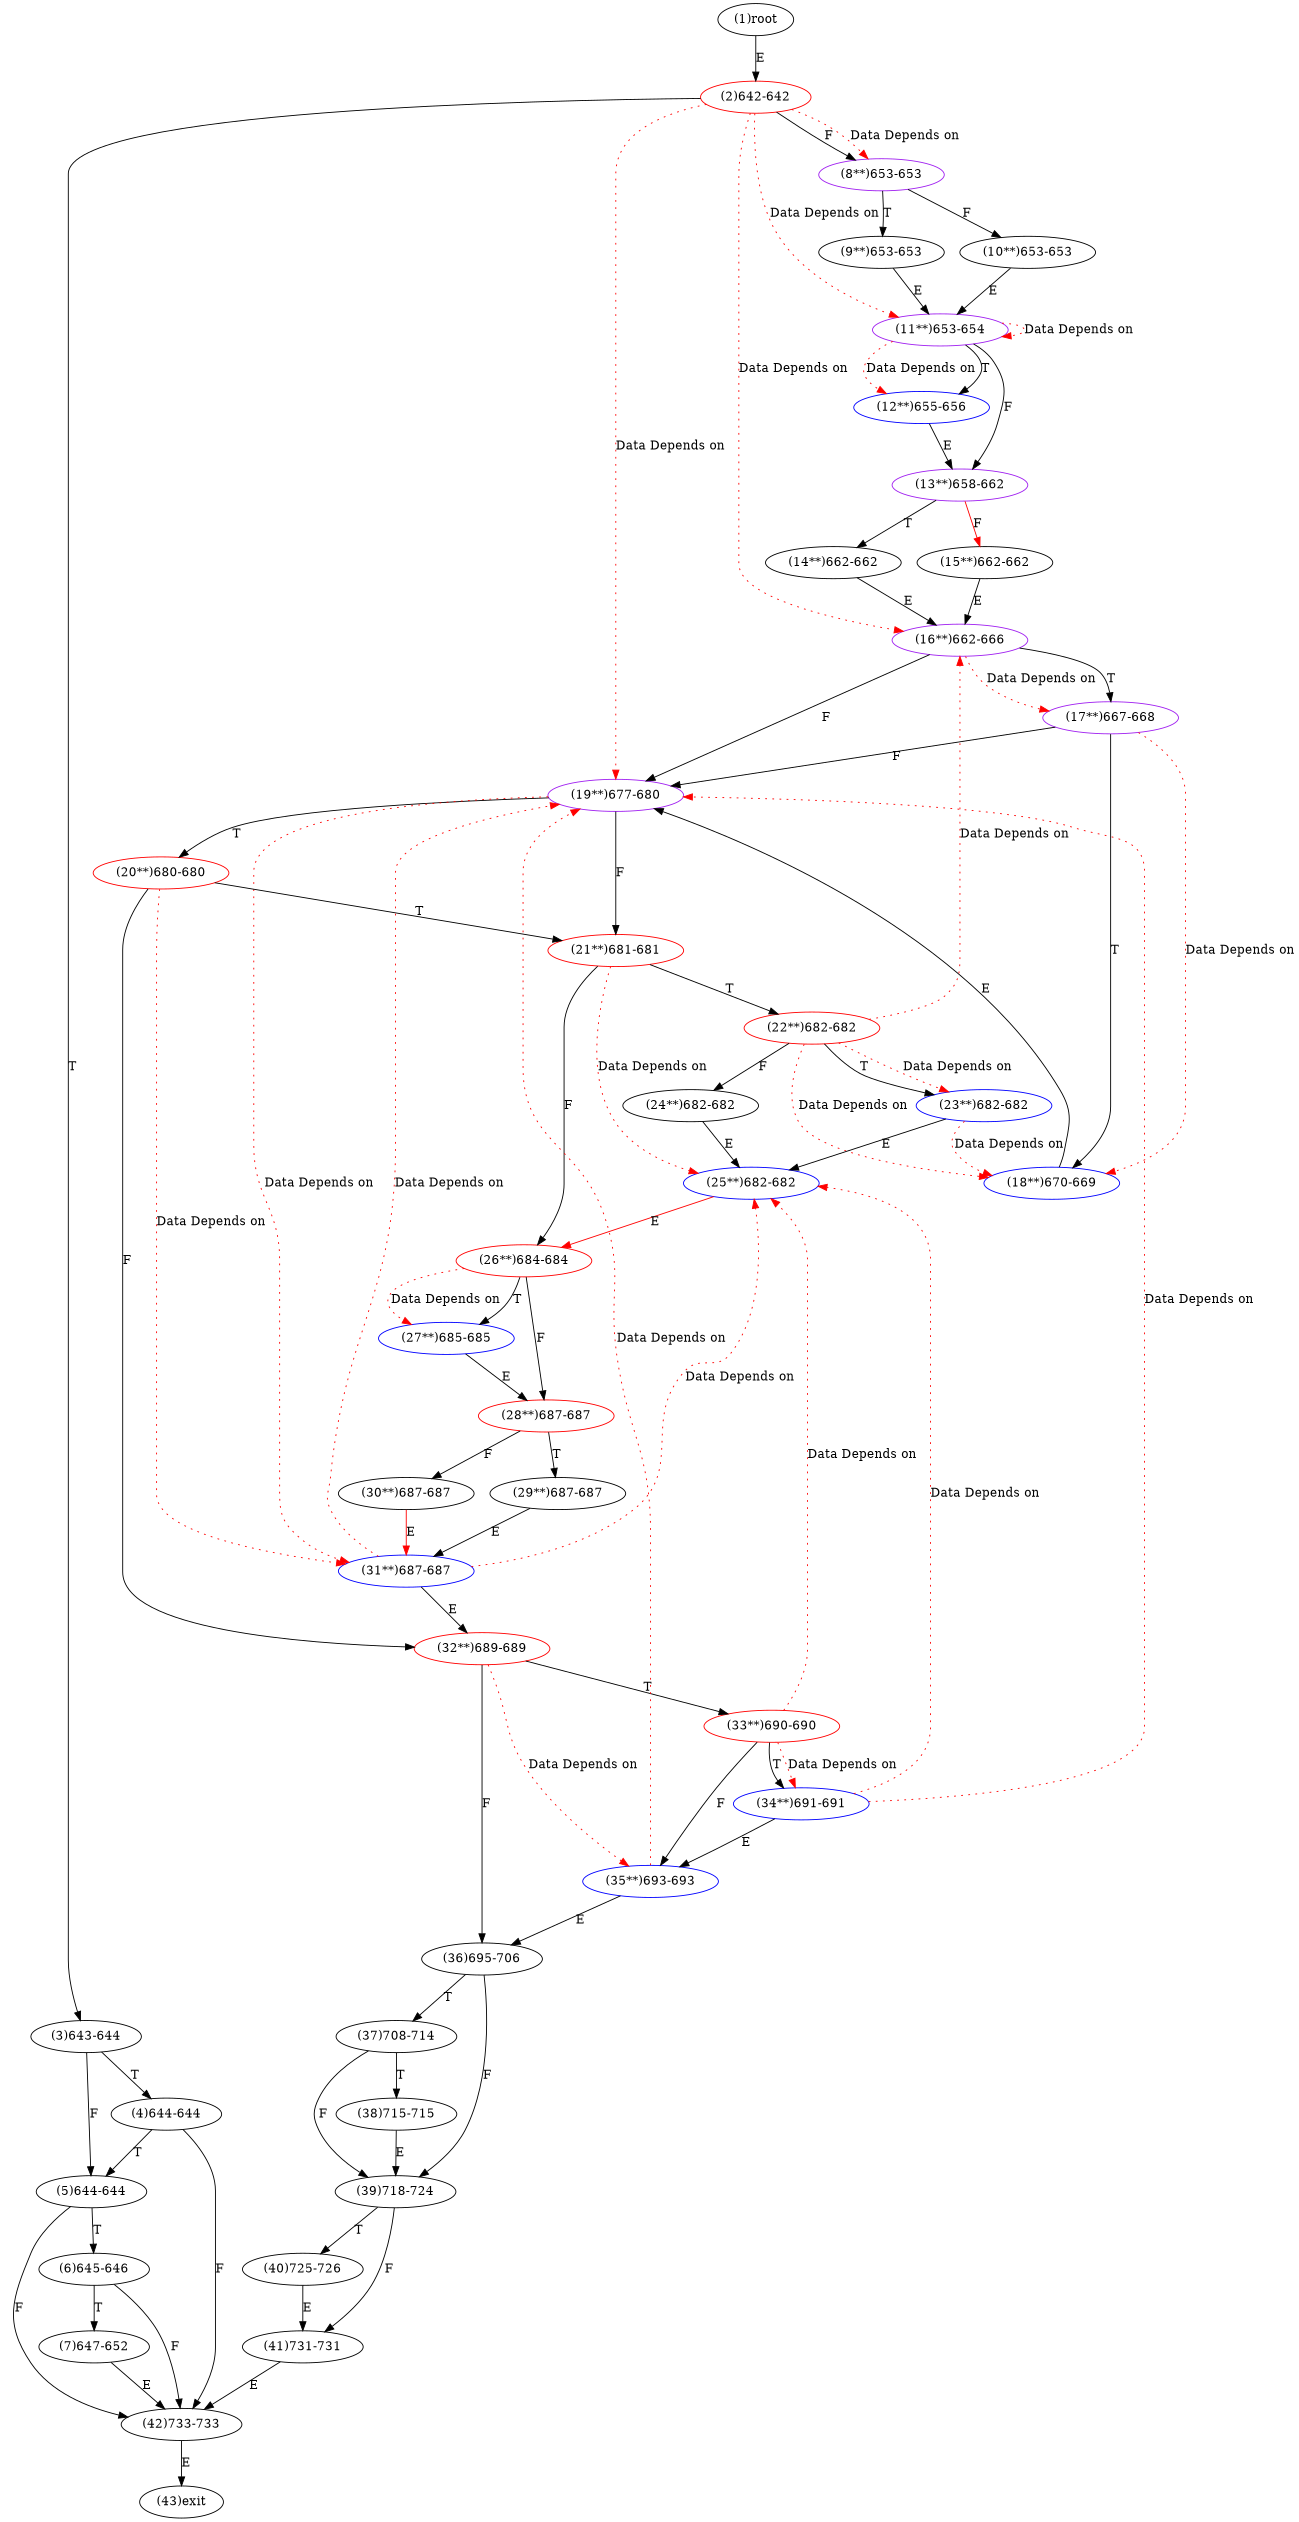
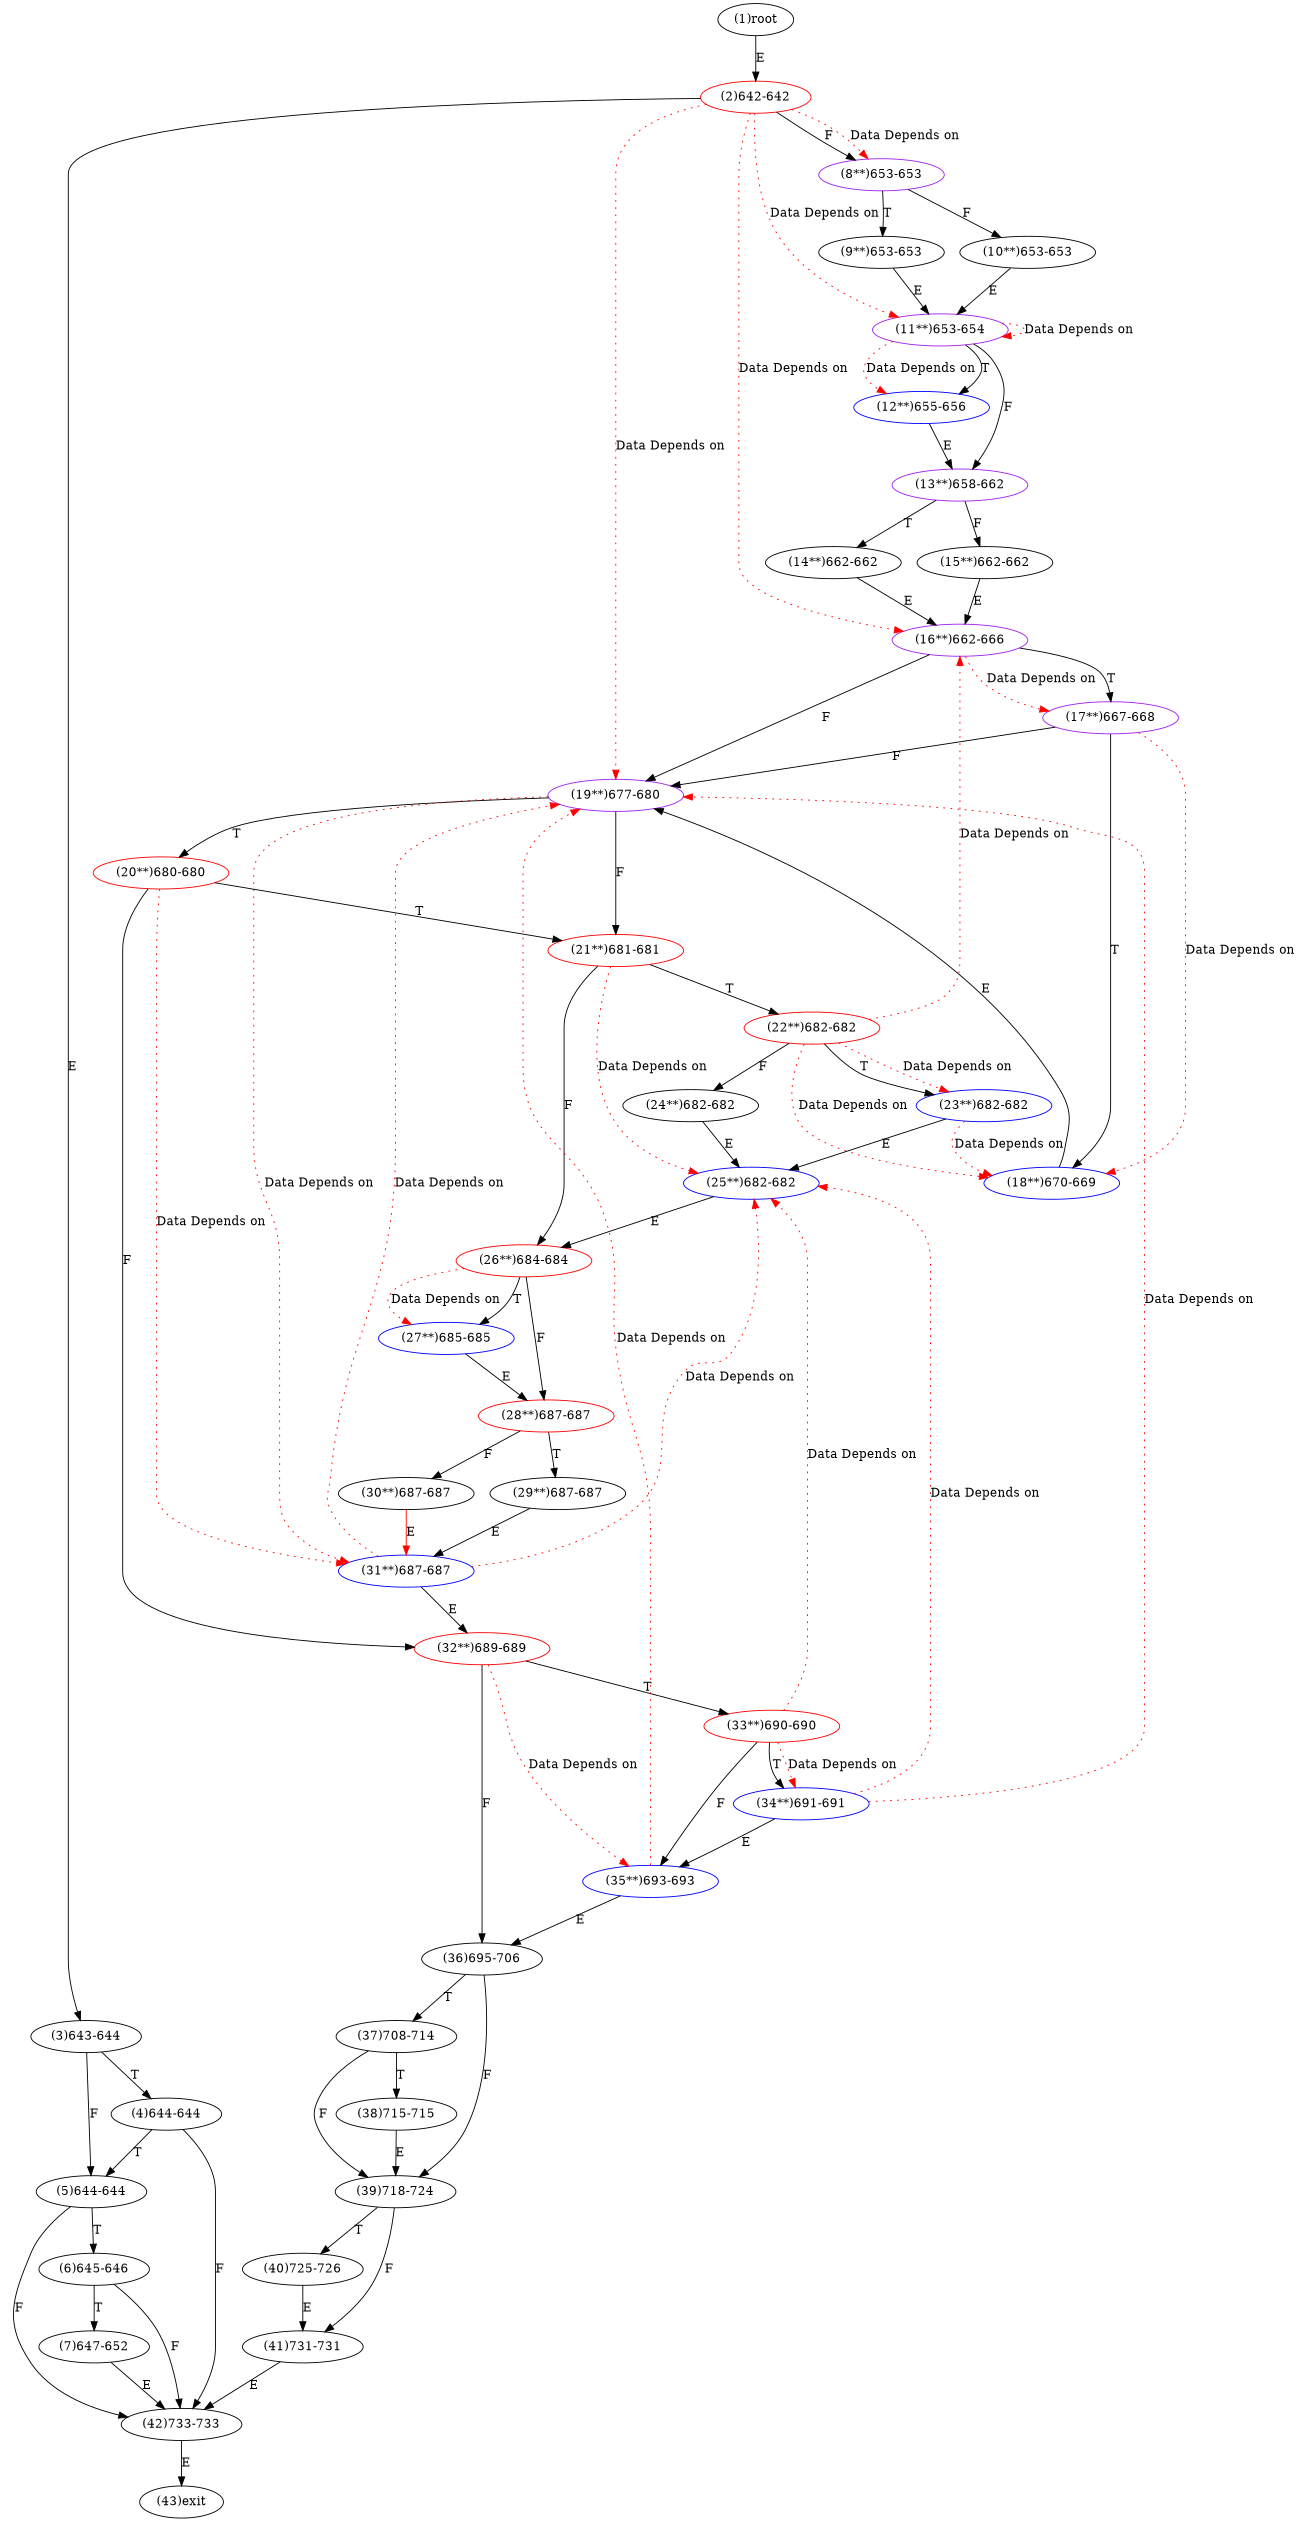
edge "(13**)658-662" -> "(15**)662-662": color red -> black
edge "(2)642-642" -> "(3)643-644": label "T" -> "E"
edge "(25**)682-682" -> "(26**)684-684": color red -> black
